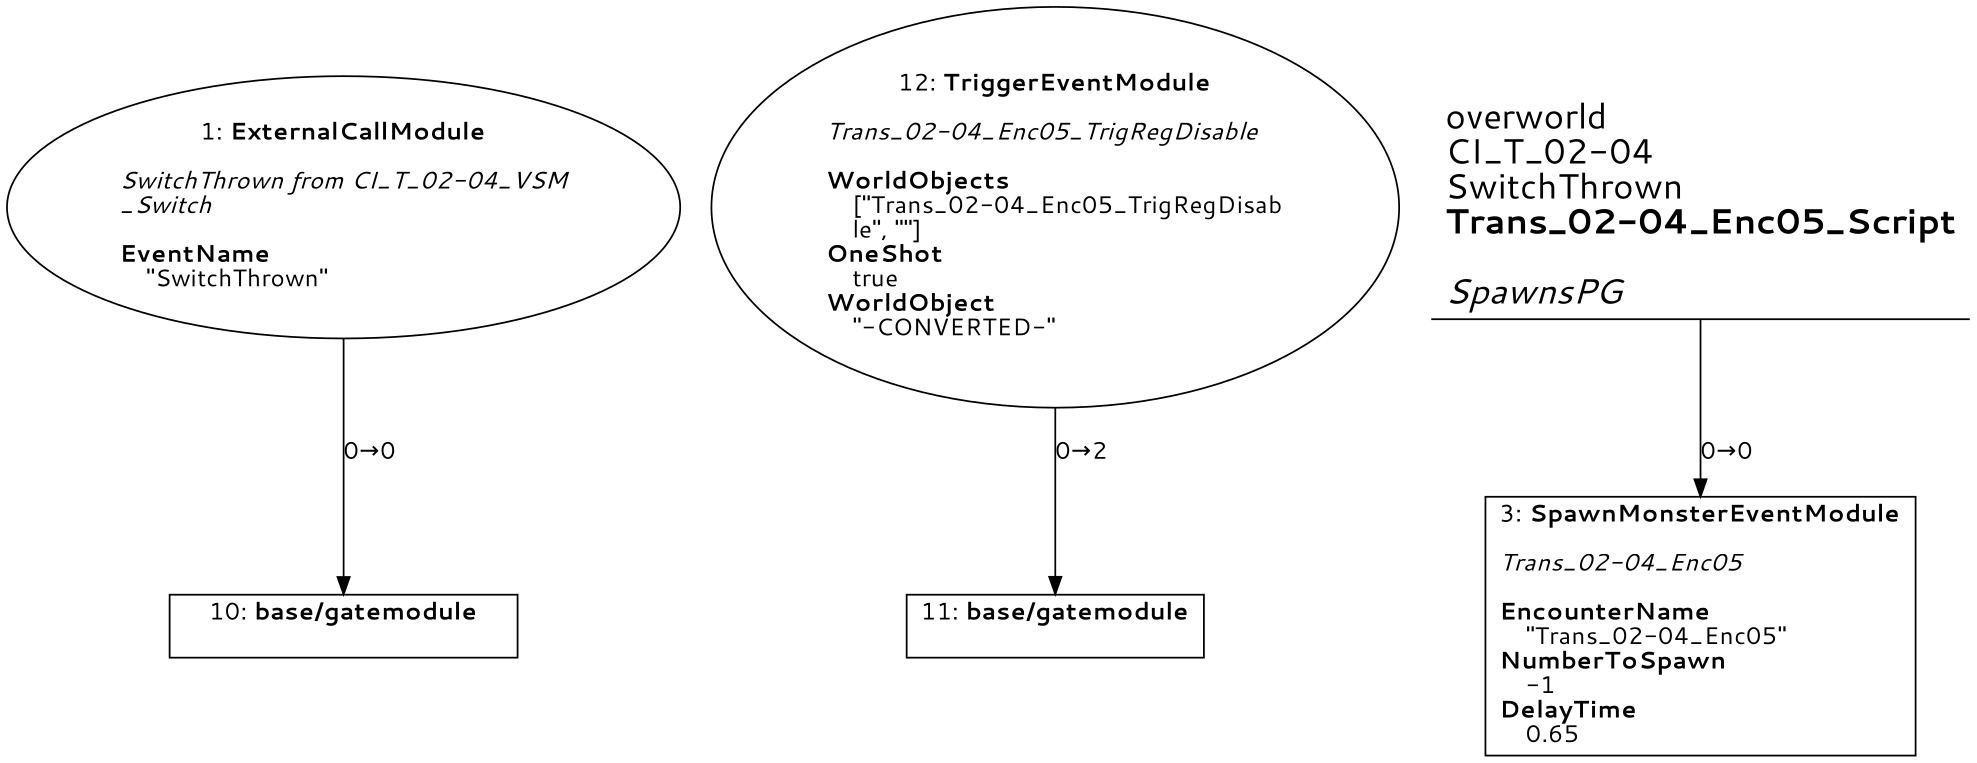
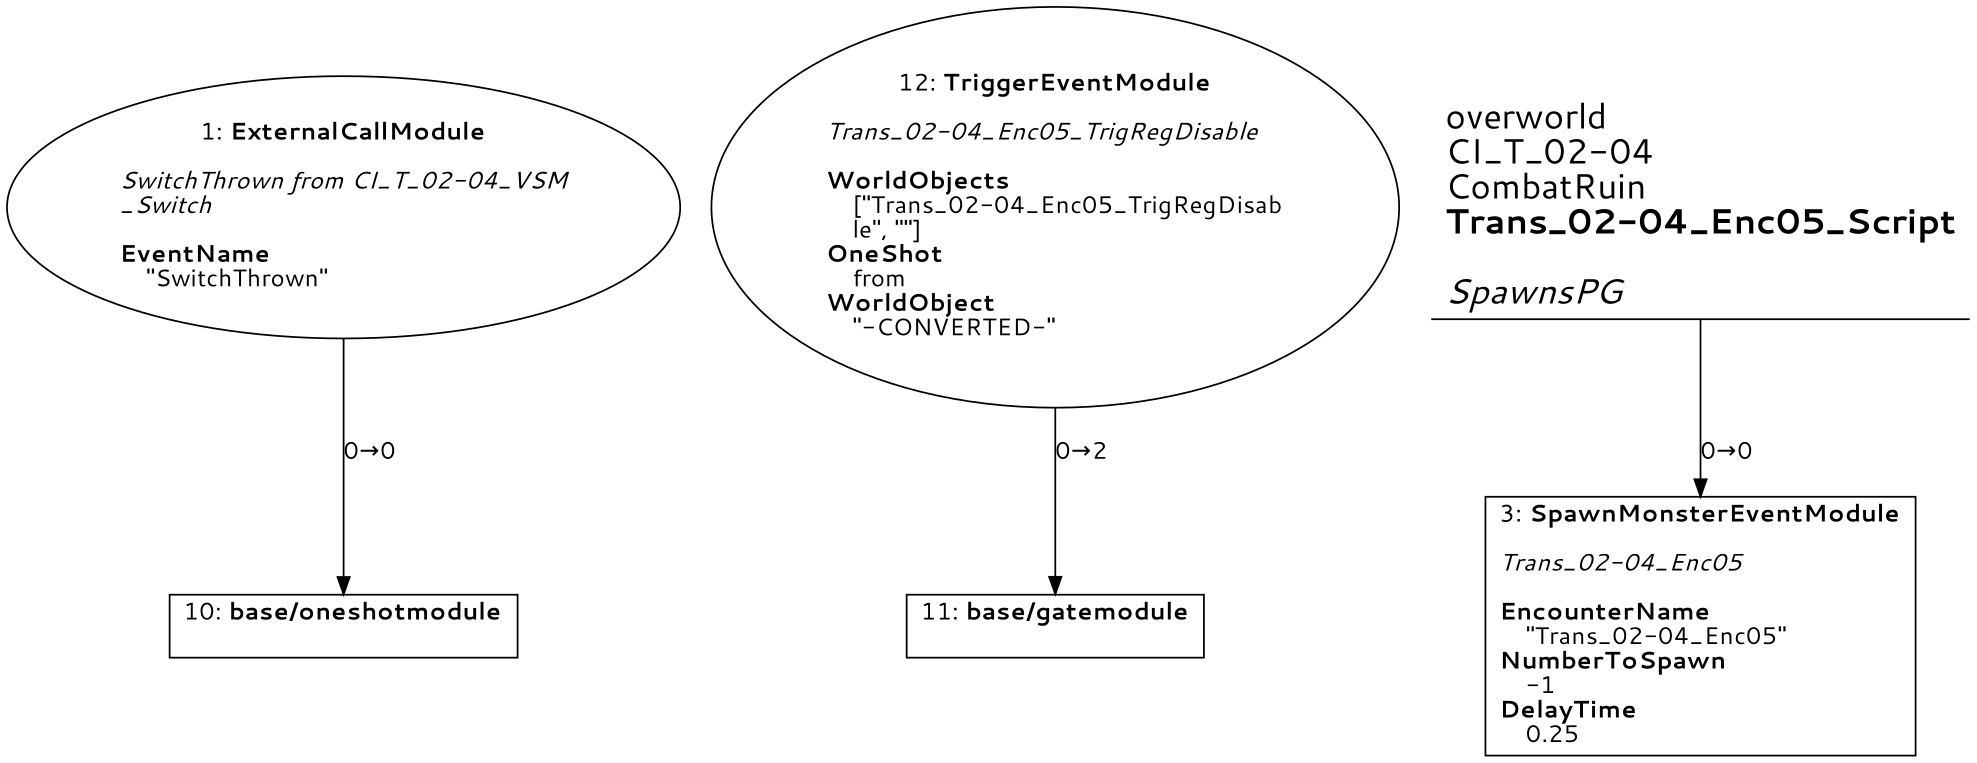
node "overworld": text "SwitchThrown" -> "CombatRuin"
node "12:": text "true" -> "from"
node "10:": text "base/gatemodule" -> "base/oneshotmodule"
node "3:": text "0.65" -> "0.25"
